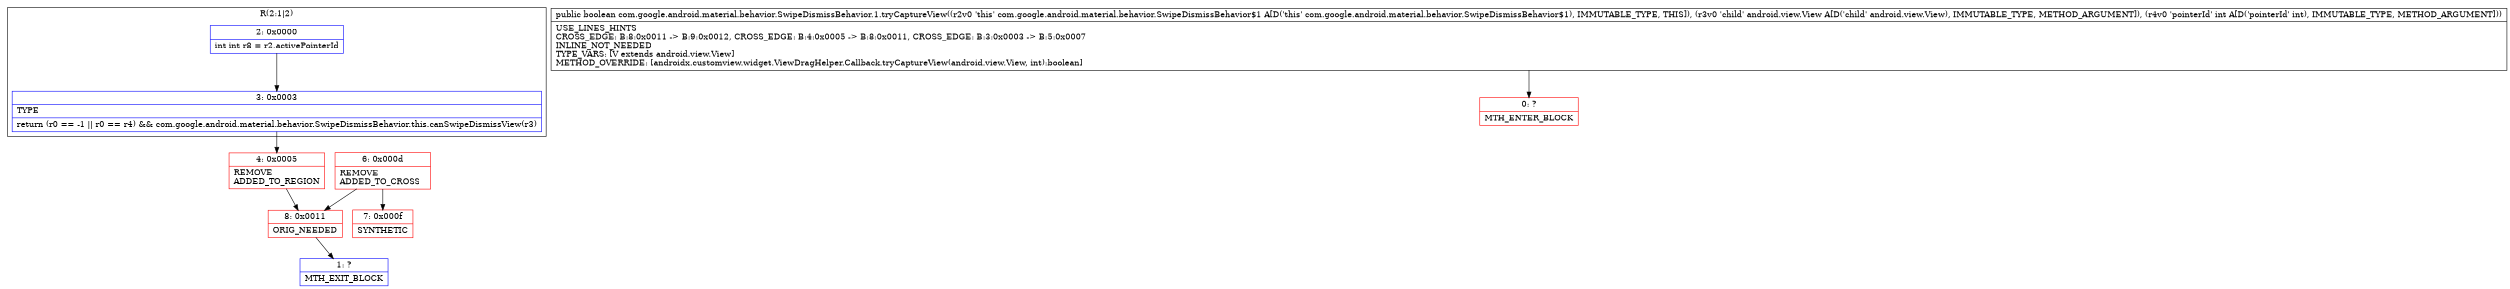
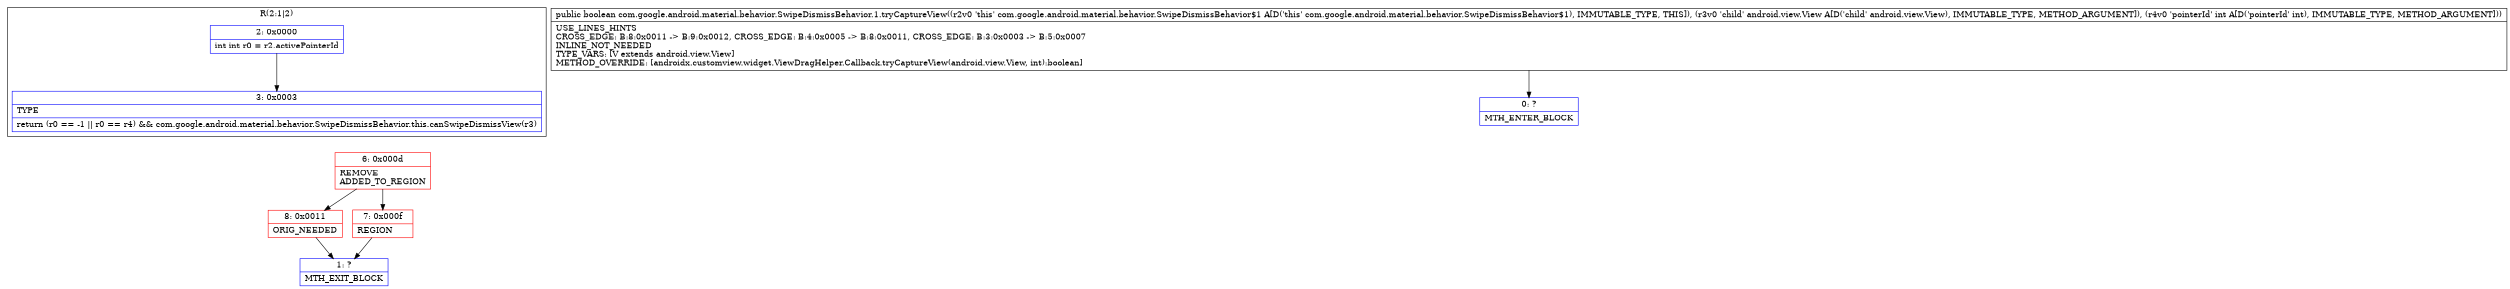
node "2: 0x0000": text "int int r8 = r2.activePointerId" -> "int int r0 = r2.activePointerId"
node "0: ?": color red -> blue
node "4: 0x0005": removed
node "6: 0x000d": text "ADDED_TO_CROSS" -> "ADDED_TO_REGION"
node "7: 0x000f": text "SYNTHETIC" -> "REGION"
edge "7: 0x000f" -> "1: ?": added
